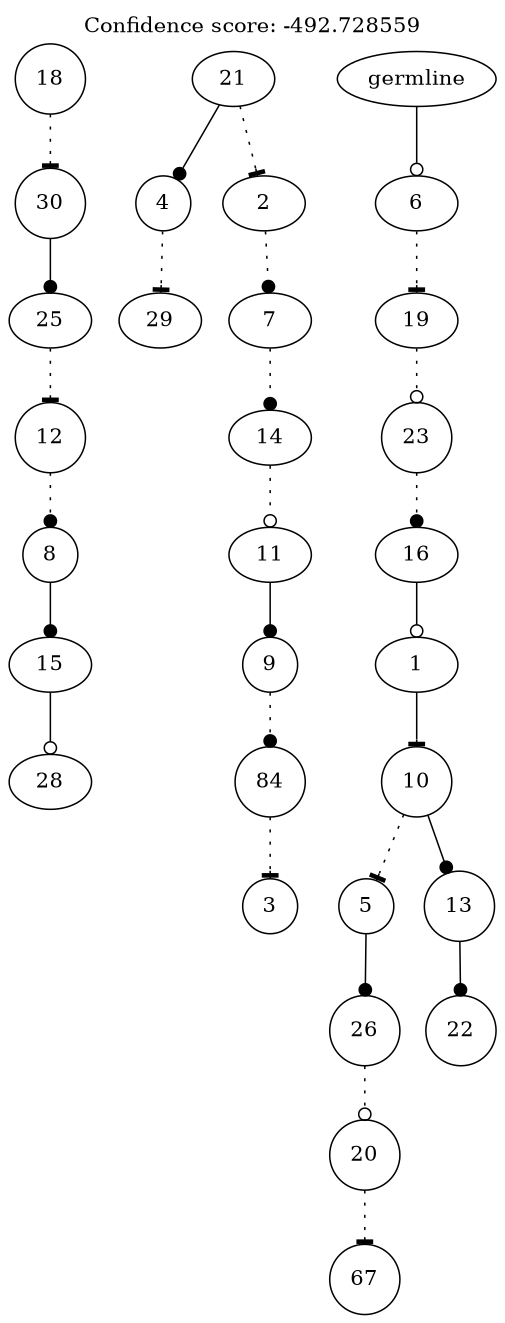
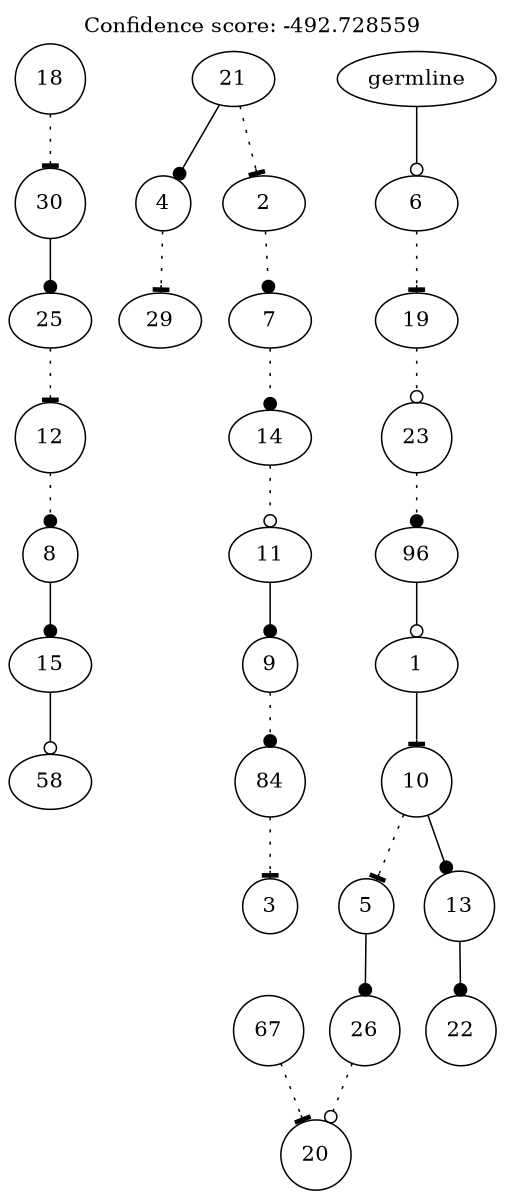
node "16": label "16" -> "96"
node "28": label "28" -> "58"
edge "20" -> "67": reversed
